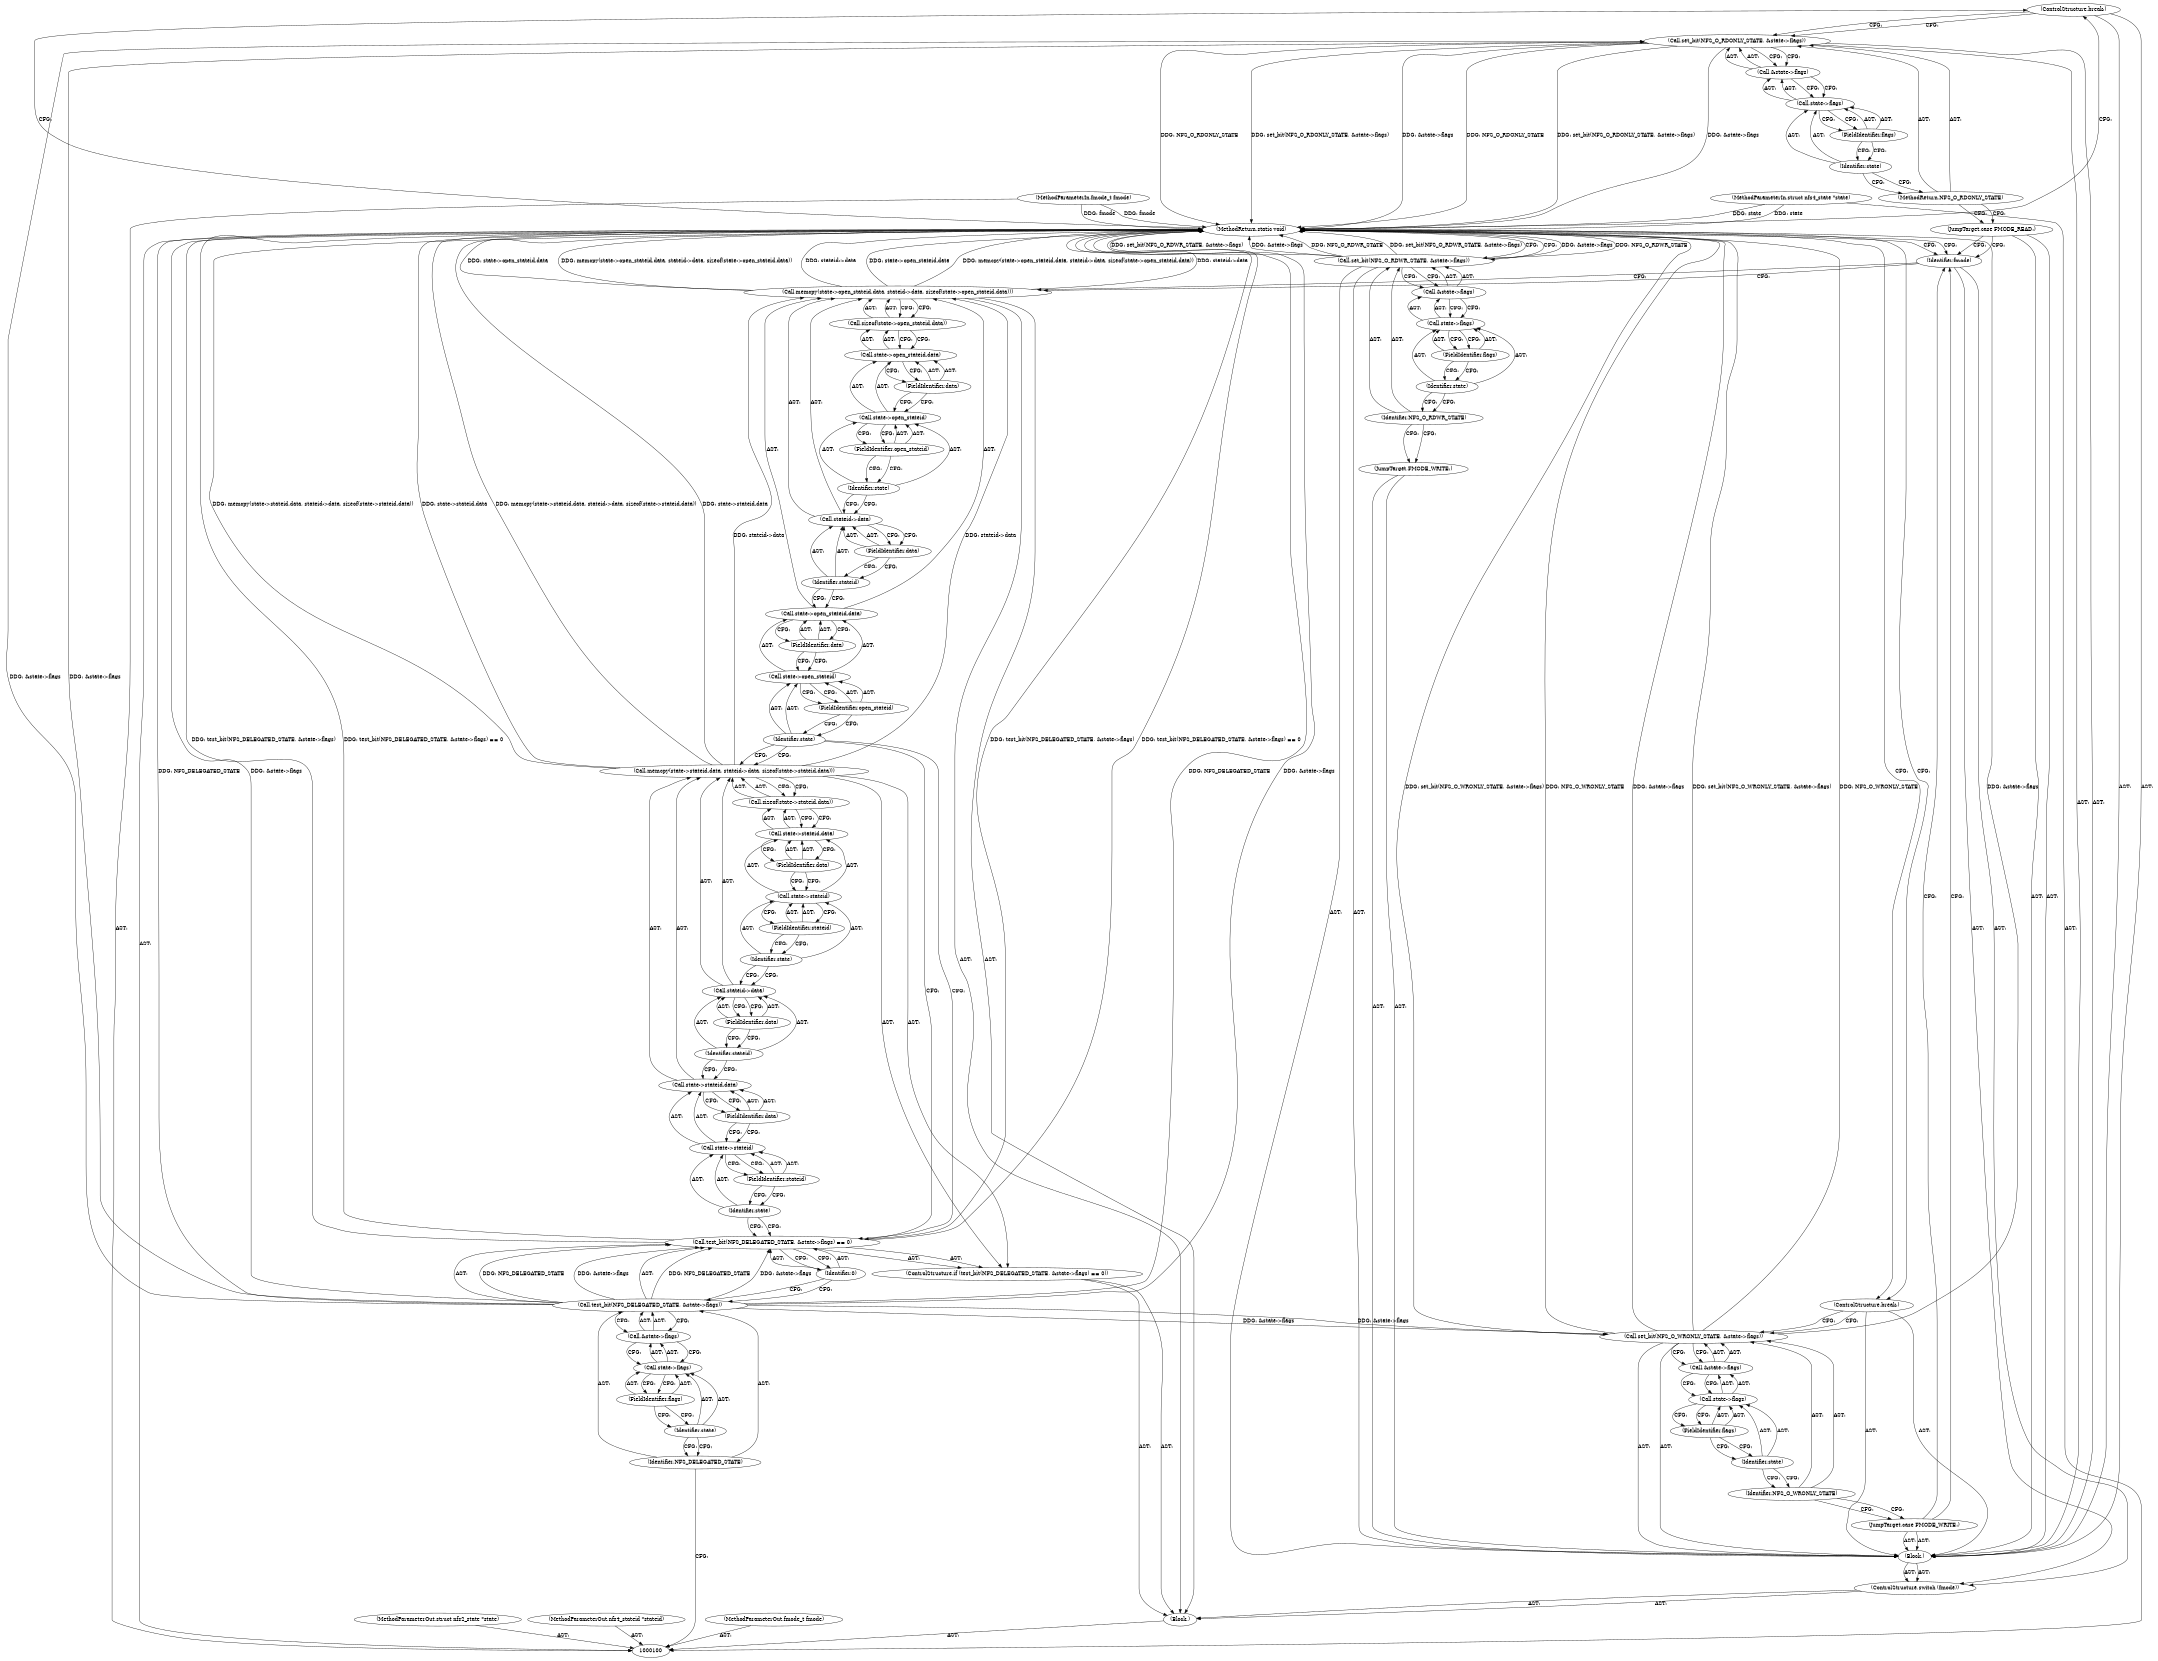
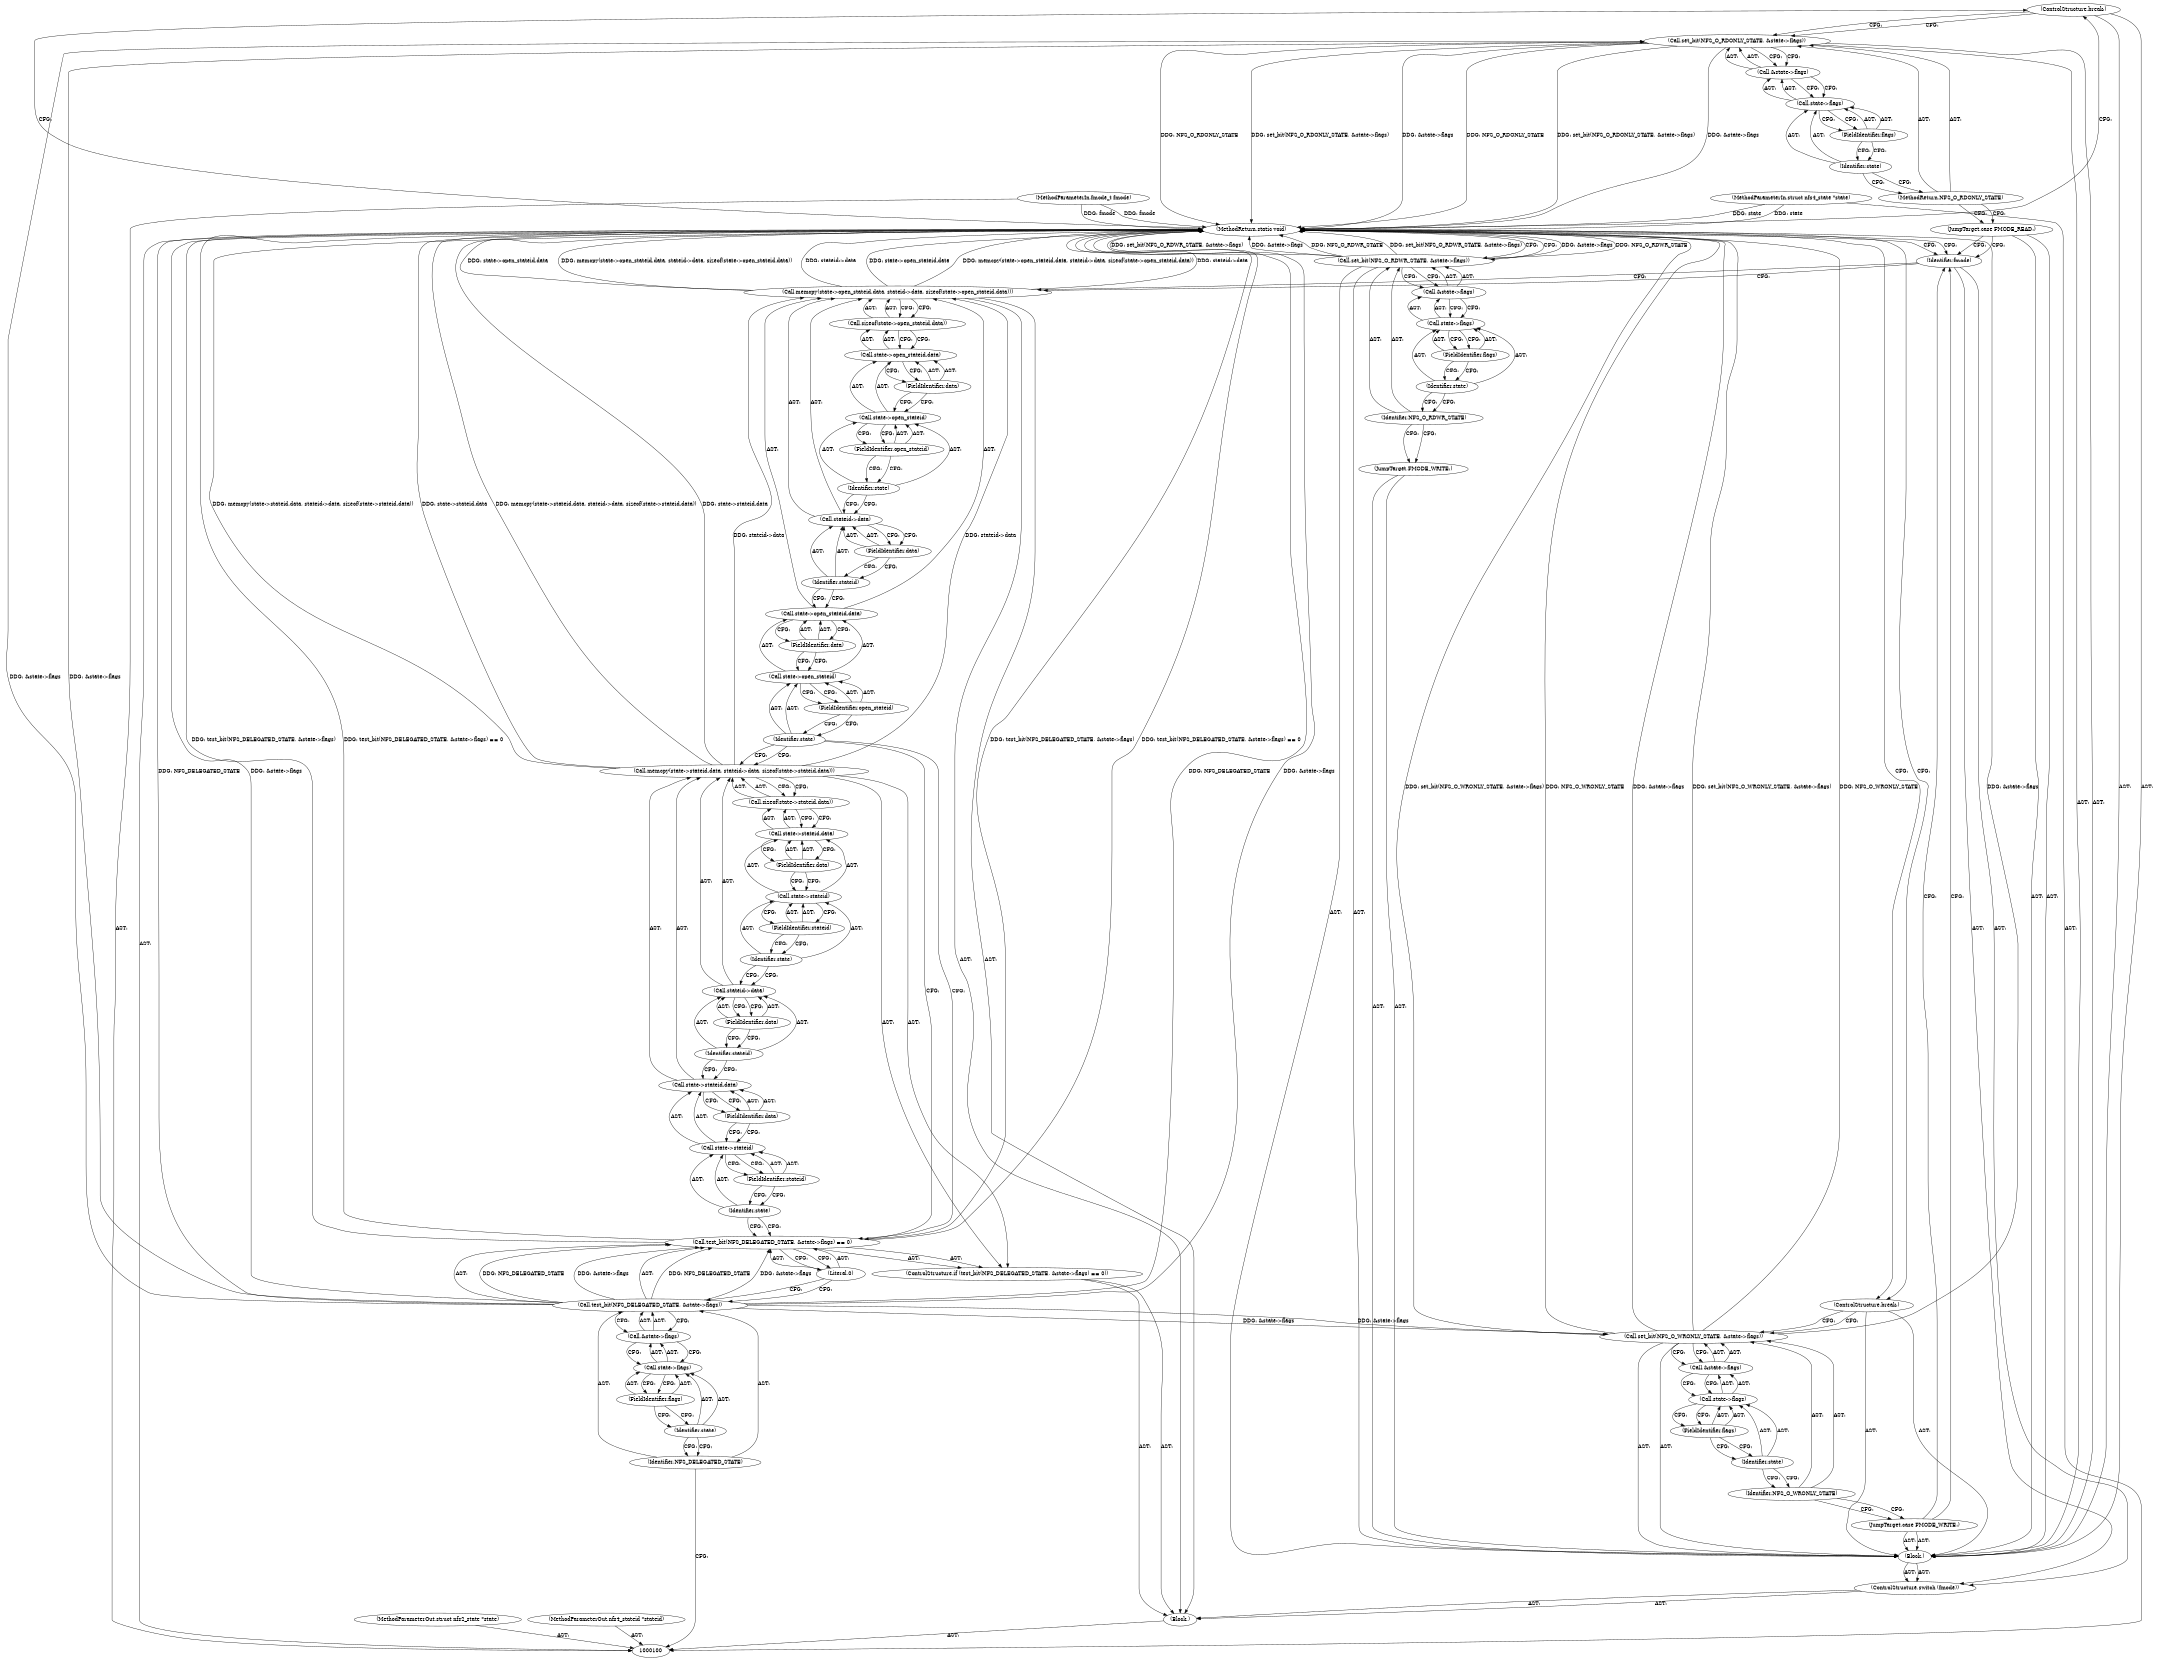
node "(Identifier,0)": label "(Identifier,0)" -> "(Literal,0)"
node "(MethodParameterOut,fmode_t fmode)": removed
